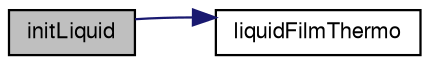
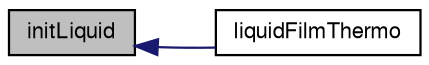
edge "initLiquid" -> "liquidFilmThermo": reversed
